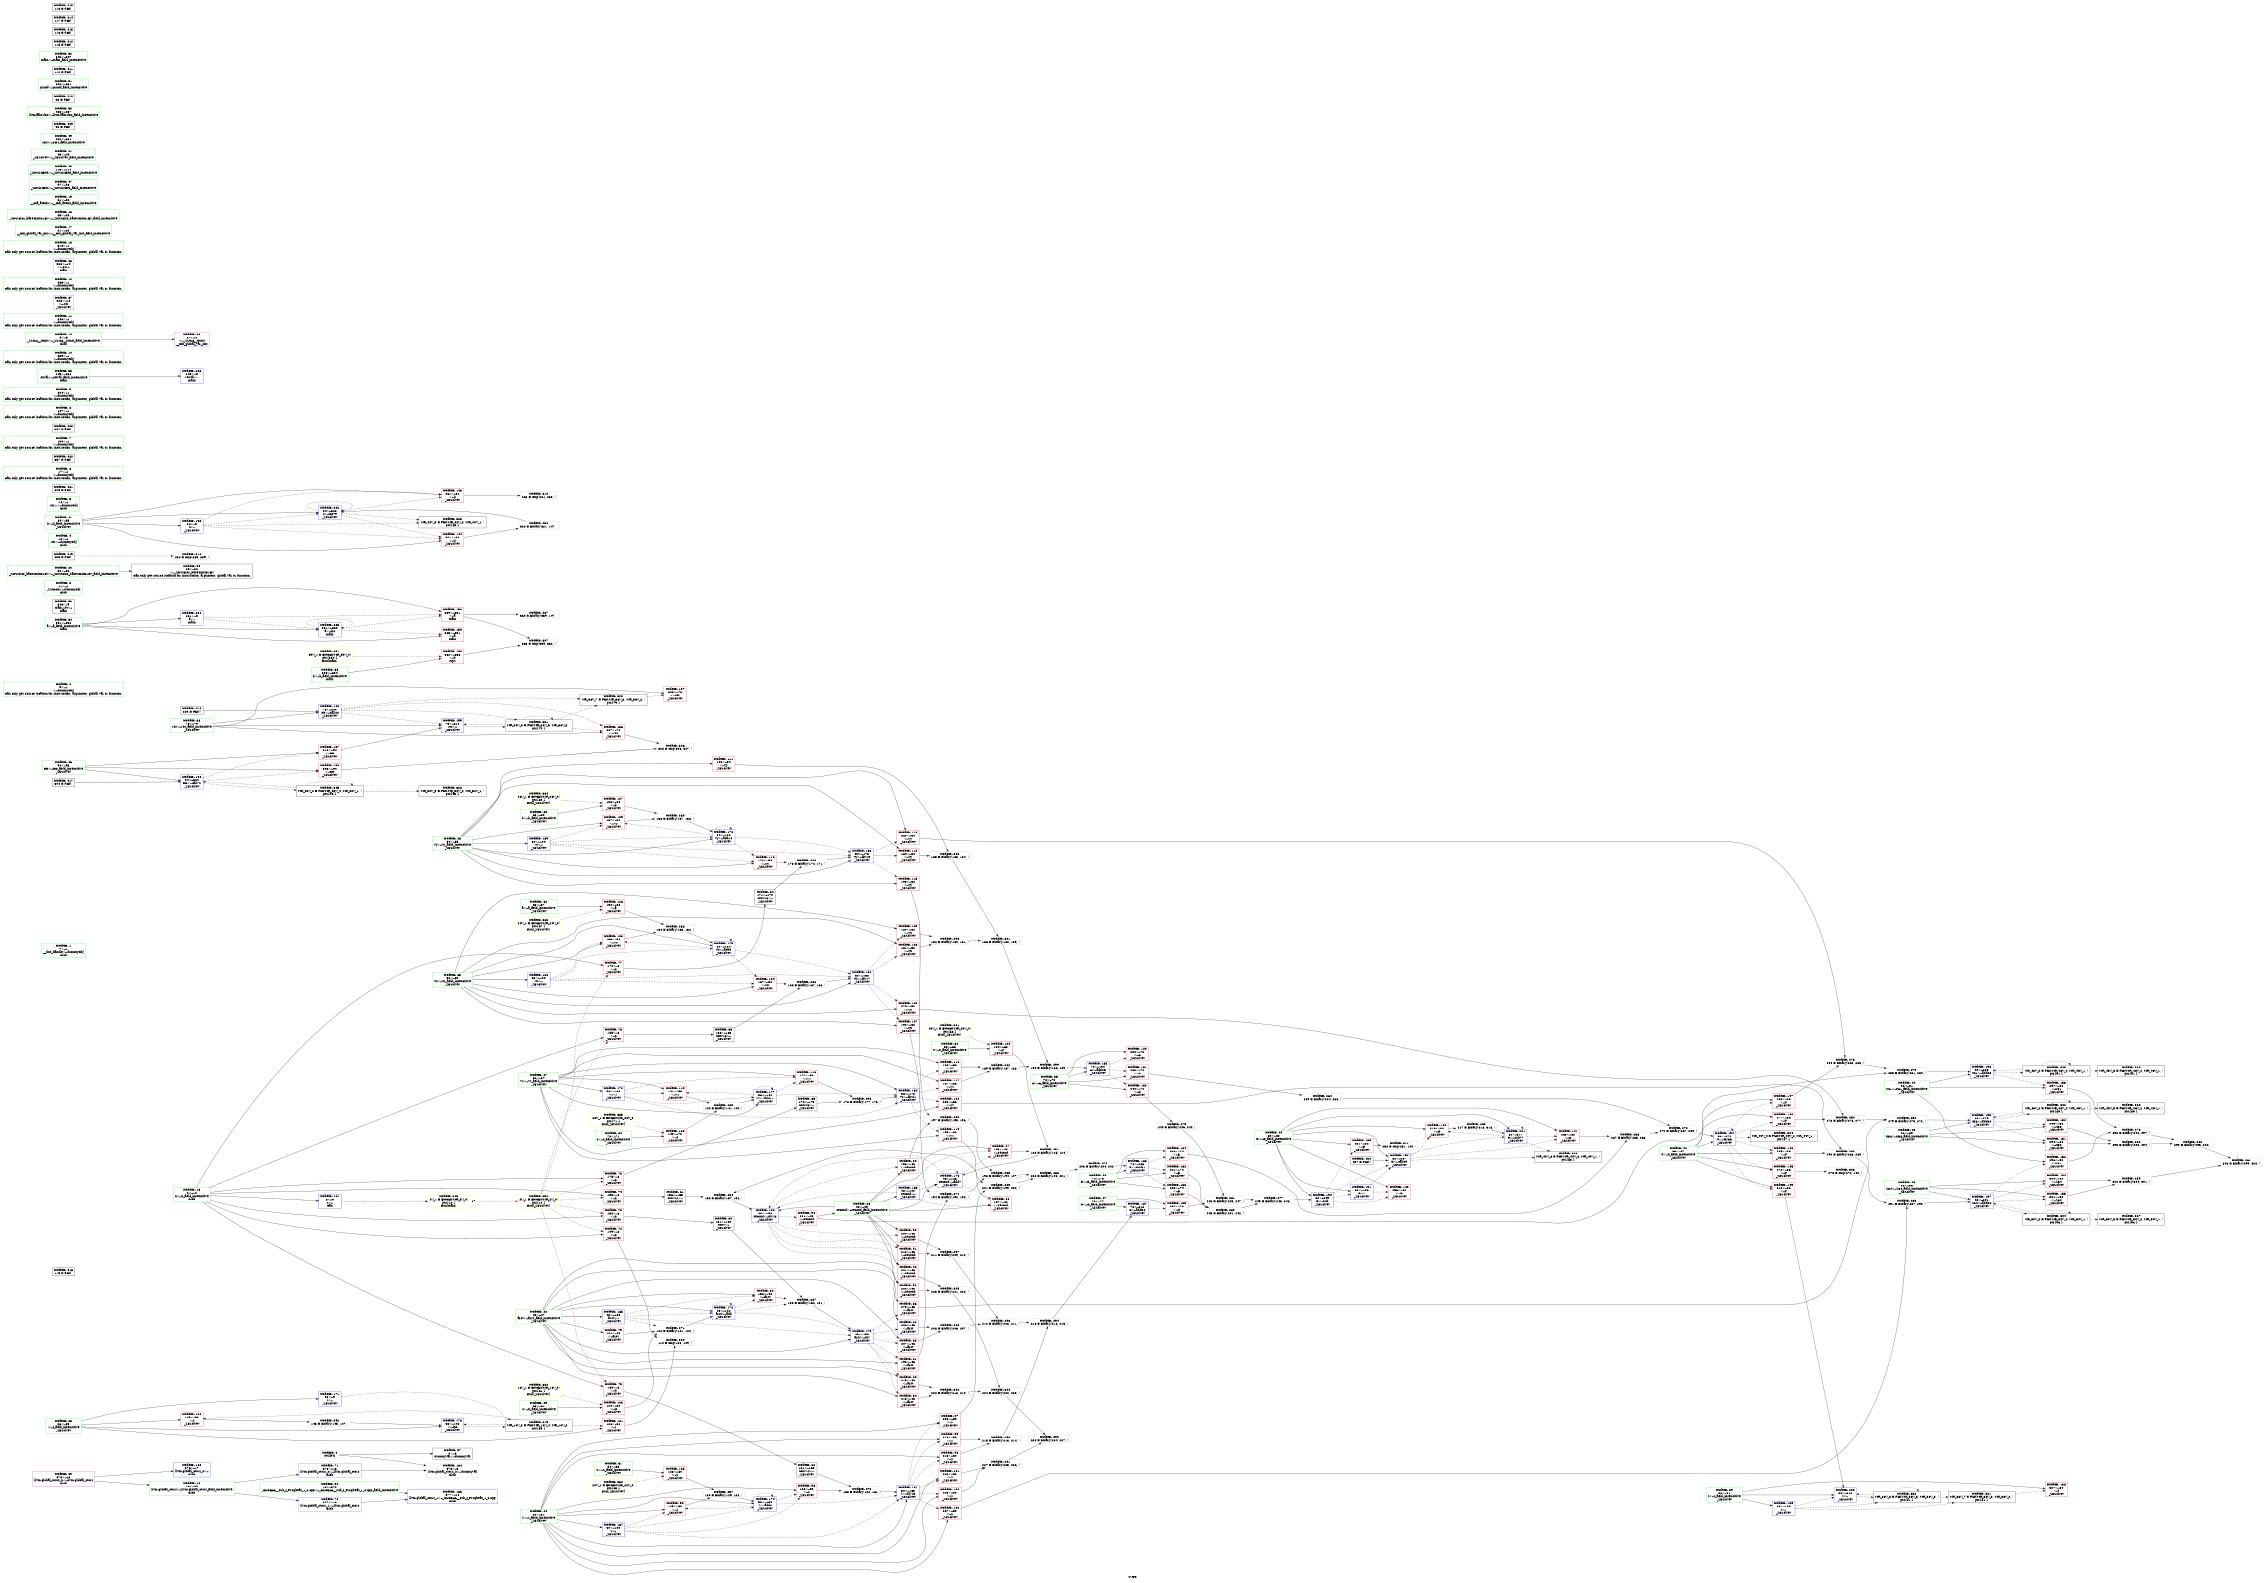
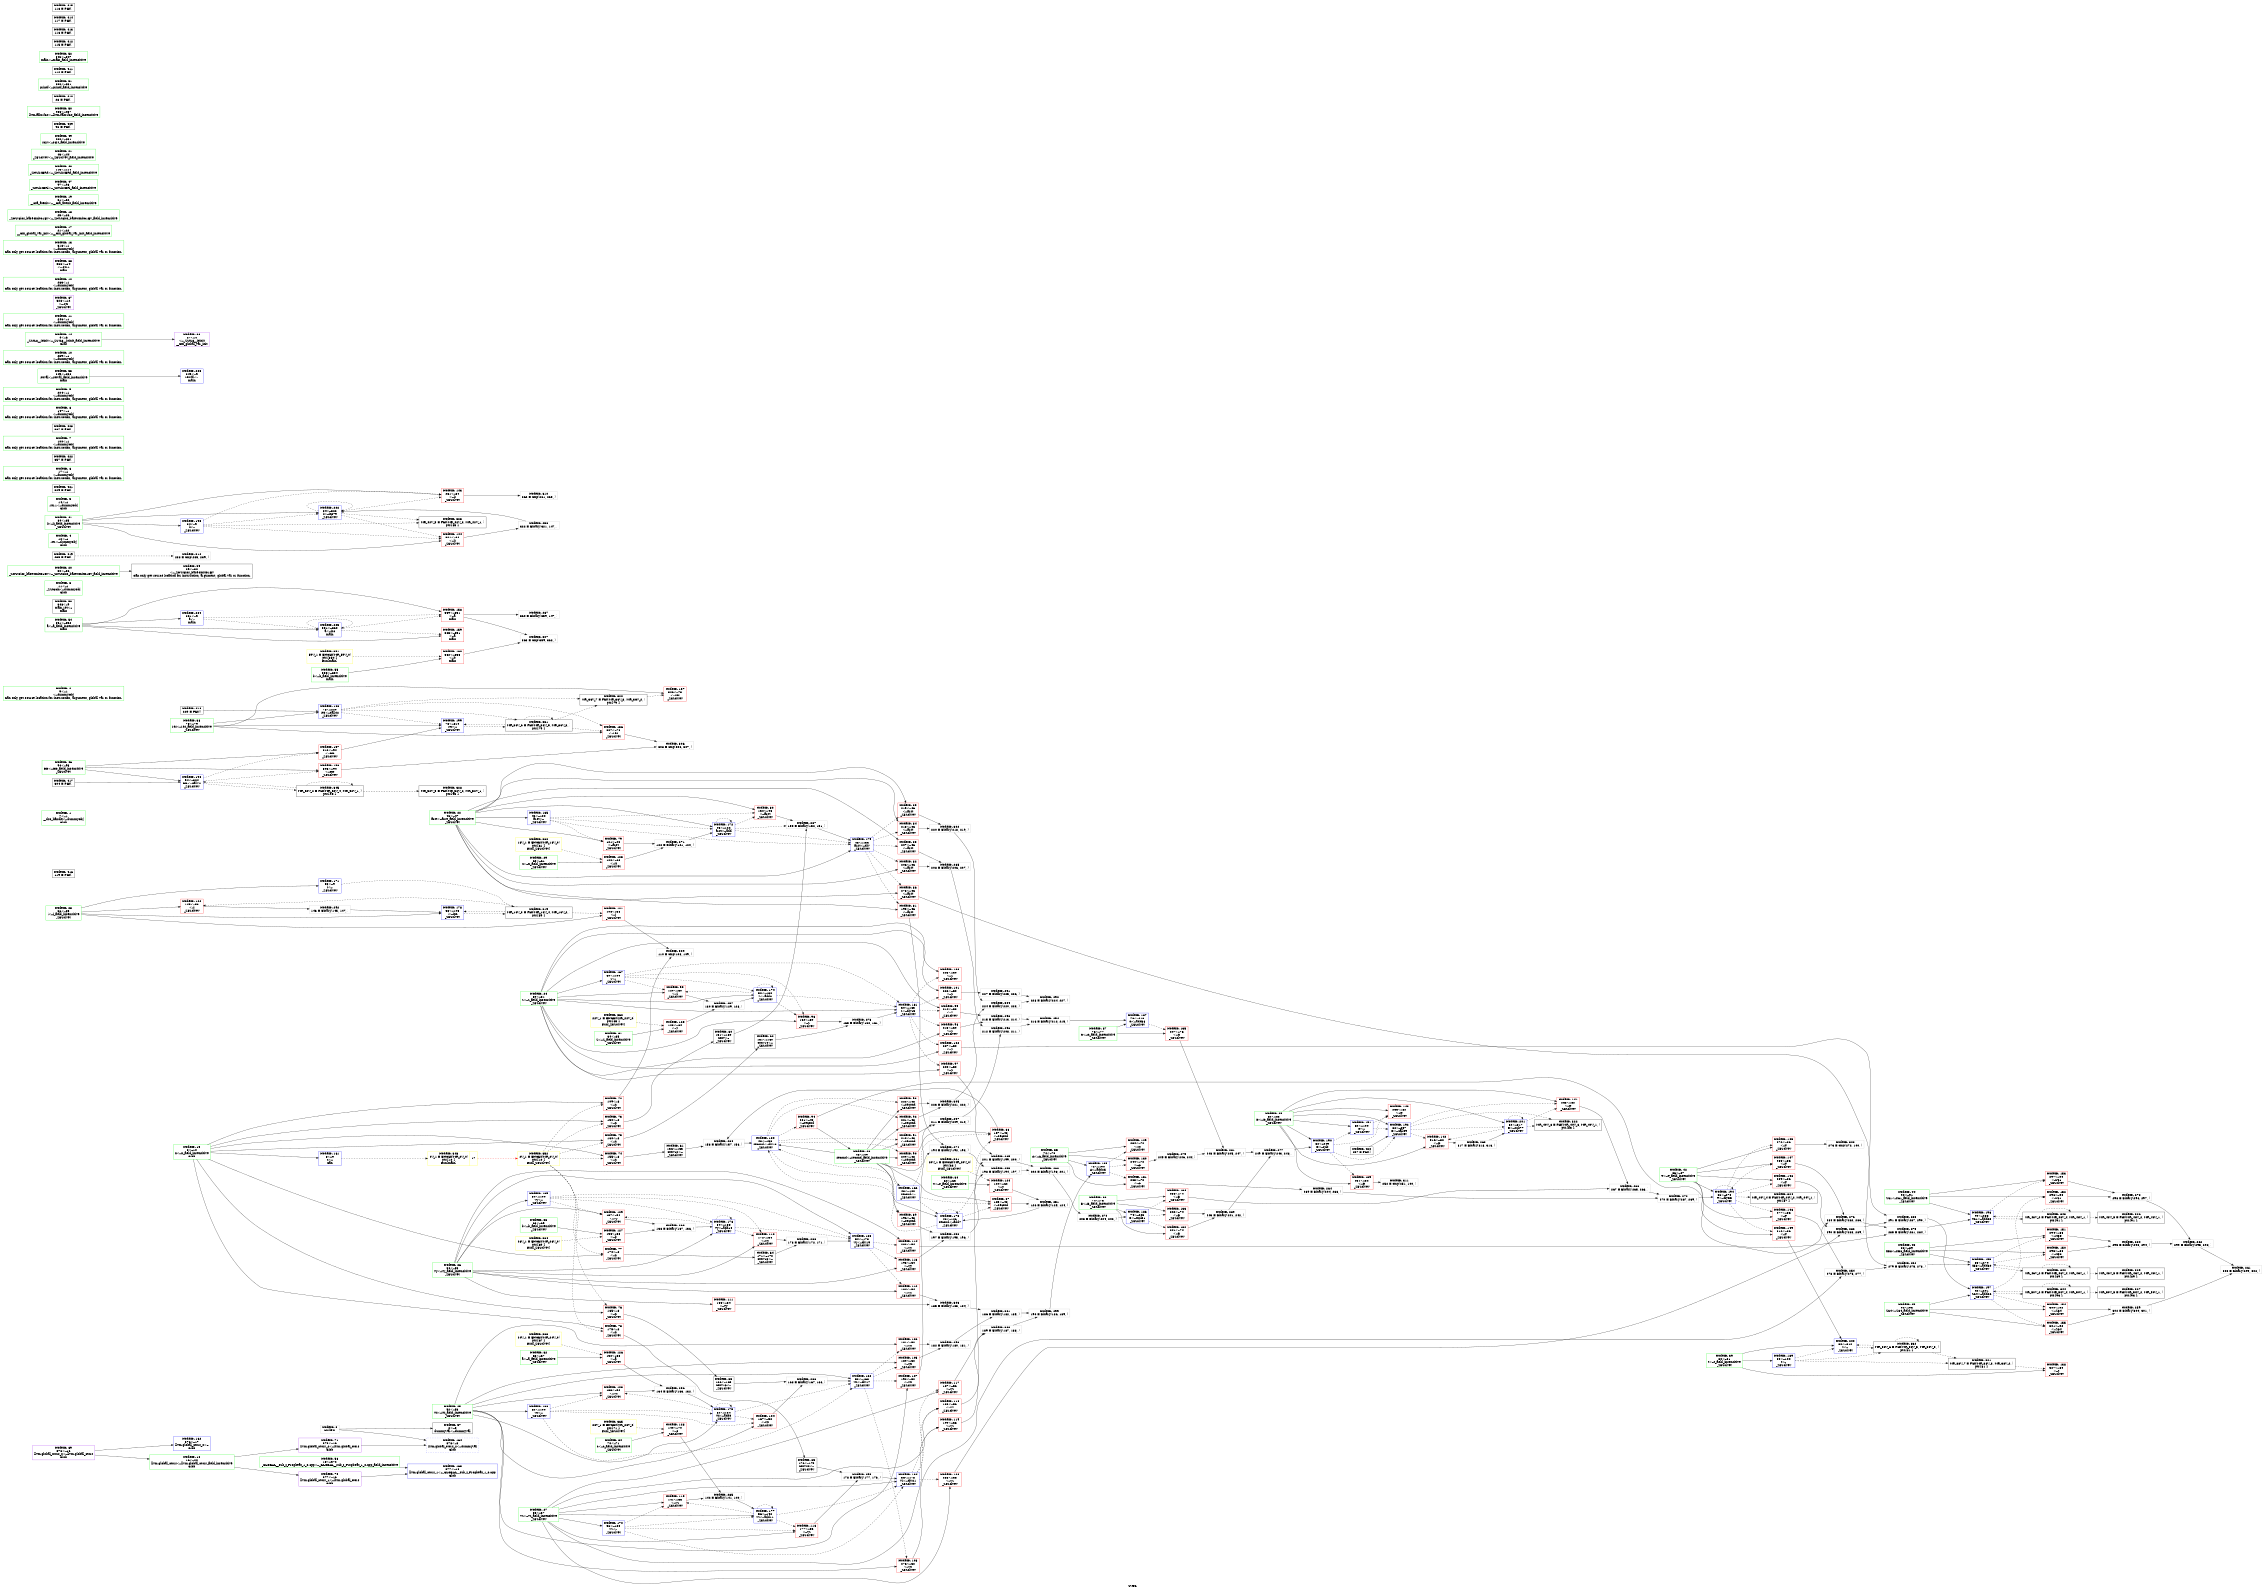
node "NodeID: 160": text "sqrt" -> "main"
edge "NodeID: 165" -> "NodeID: 271": now "NodeID: 165" -> "NodeID: 79"
node "NodeID: 82": color blue -> red
edge "NodeID: 100" -> "NodeID: 291": removed
